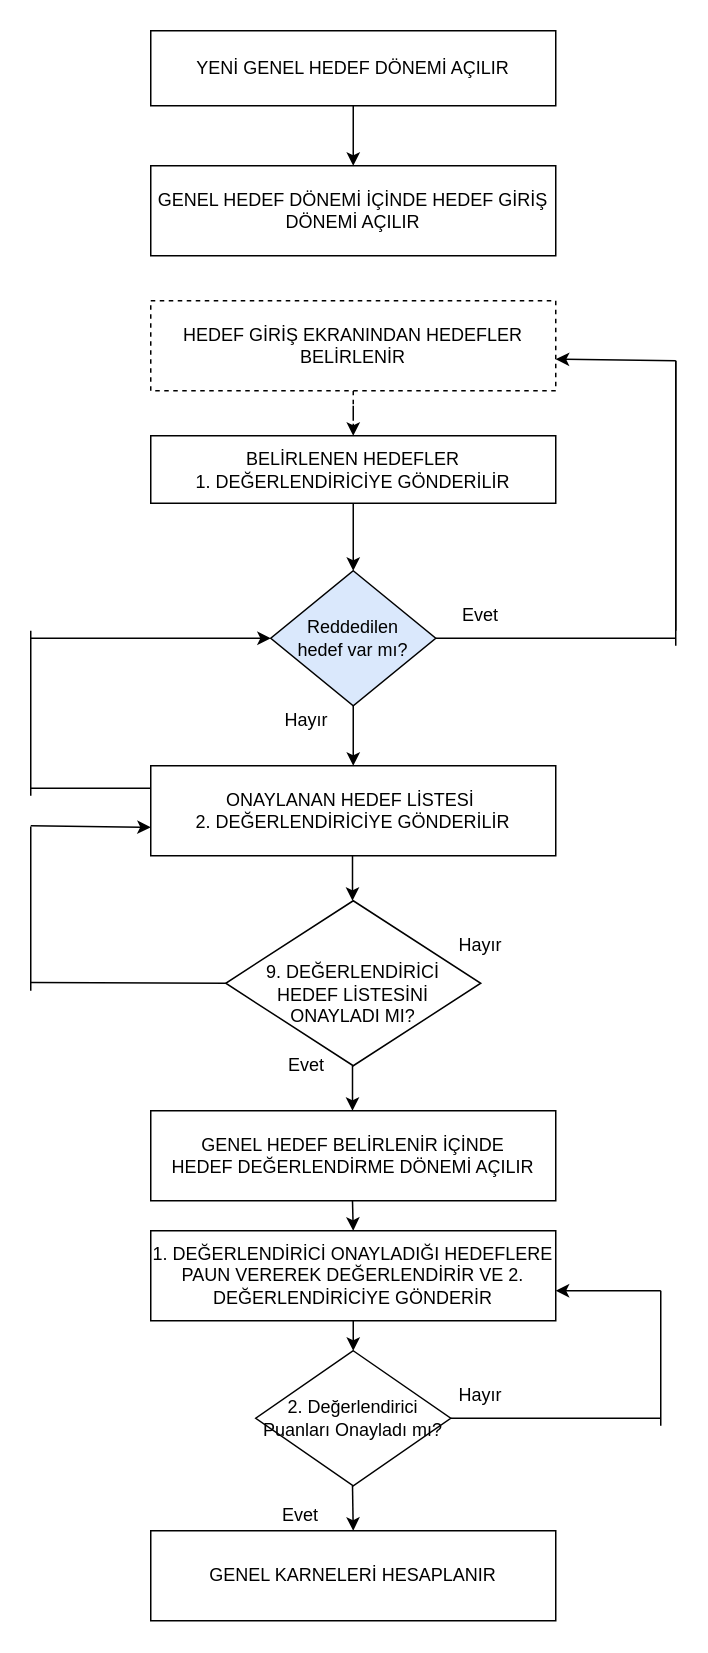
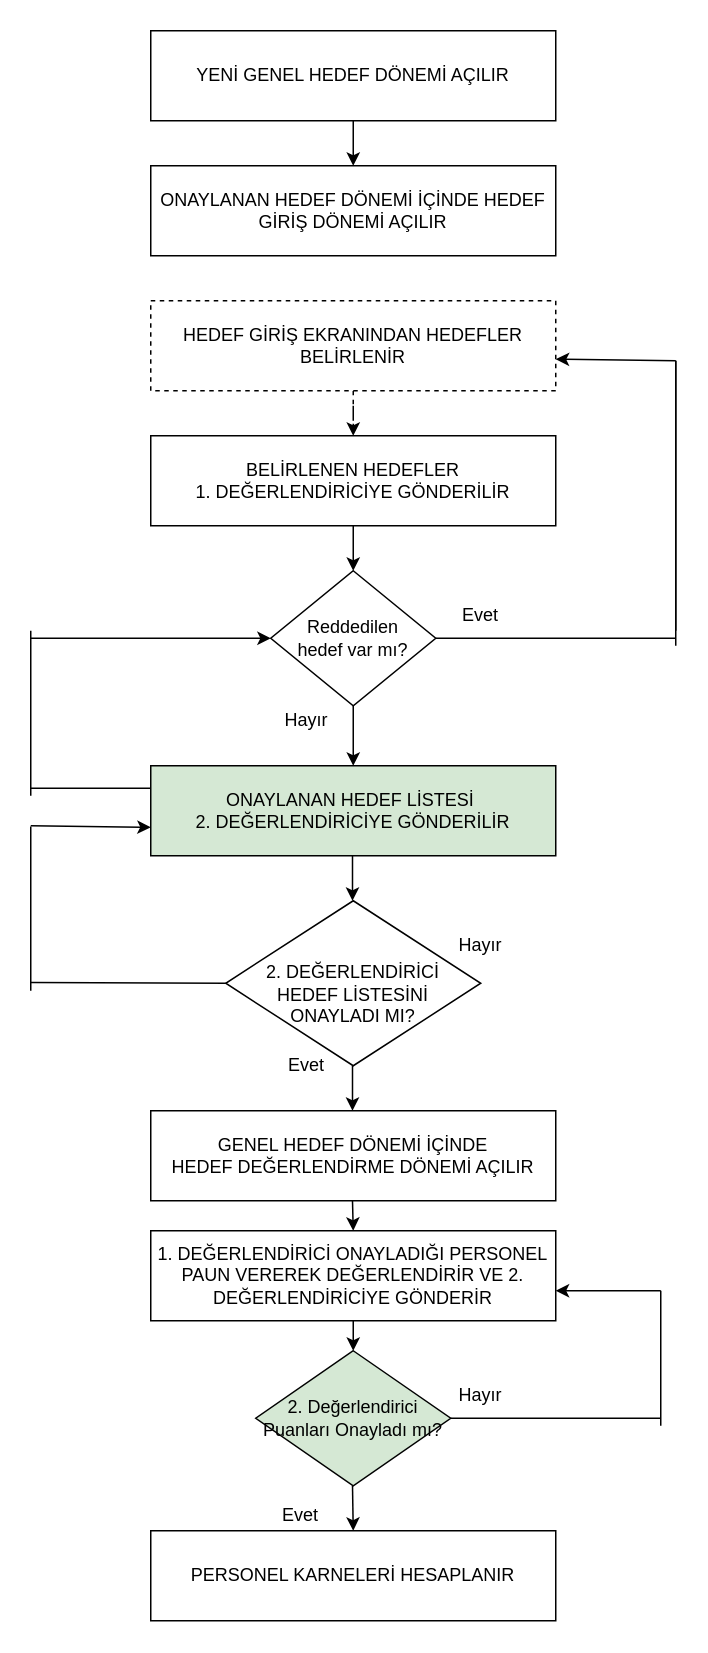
node "YENİ GENEL HEDEF DÖNEMİ AÇILIR": size 405x75 -> 405x90
node "GENEL HEDEF DÖNEMİ İÇİNDE HEDEF GİRİŞ DÖNEMİ AÇILIR": label "GENEL HEDEF DÖNEMİ İÇİNDE HEDEF GİRİŞ DÖNEMİ AÇILIR" -> "ONAYLANAN HEDEF DÖNEMİ İÇİNDE HEDEF GİRİŞ DÖNEMİ AÇILIR"
node "BELİRLENEN HEDEFLER 1. DEĞERLENDİRİCİYE GÖNDERİLİR": size 405x68 -> 405x90
node "Reddedilen hedef var mı?": fillcolor #dae8fc -> #ffffff
node "ONAYLANAN HEDEF LİSTESİ 2. DEĞERLENDİRİCİYE GÖNDERİLİR": fillcolor #ffffff -> #d5e8d4
node "9. DEĞERLENDİRİCİ HEDEF LİSTESİNİ ONAYLADI MI?": label "9. DEĞERLENDİRİCİ HEDEF LİSTESİNİ ONAYLADI MI?" -> "2. DEĞERLENDİRİCİ HEDEF LİSTESİNİ ONAYLADI MI?"
node "GENEL HEDEF BELİRLENİR İÇİNDE HEDEF DEĞERLENDİRME DÖNEMİ AÇILIR": label "GENEL HEDEF BELİRLENİR İÇİNDE HEDEF DEĞERLENDİRME DÖNEMİ AÇILIR" -> "GENEL HEDEF DÖNEMİ İÇİNDE HEDEF DEĞERLENDİRME DÖNEMİ AÇILIR"
node "1. DEĞERLENDİRİCİ ONAYLADIĞI HEDEFLERE PAUN VEREREK DEĞERLENDİRİR VE 2. DEĞERLENDİRİCİYE GÖNDERİR": label "1. DEĞERLENDİRİCİ ONAYLADIĞI HEDEFLERE PAUN VEREREK DEĞERLENDİRİR VE 2. DEĞERLENDİRİCİYE GÖNDERİR" -> "1. DEĞERLENDİRİCİ ONAYLADIĞI PERSONEL PAUN VEREREK DEĞERLENDİRİR VE 2. DEĞERLENDİRİCİYE GÖNDERİR"
node "2. Değerlendirici Puanları Onayladı mı?": fillcolor #ffffff -> #d5e8d4
node "GENEL KARNELERİ HESAPLANIR": label "GENEL KARNELERİ HESAPLANIR" -> "PERSONEL KARNELERİ HESAPLANIR"
